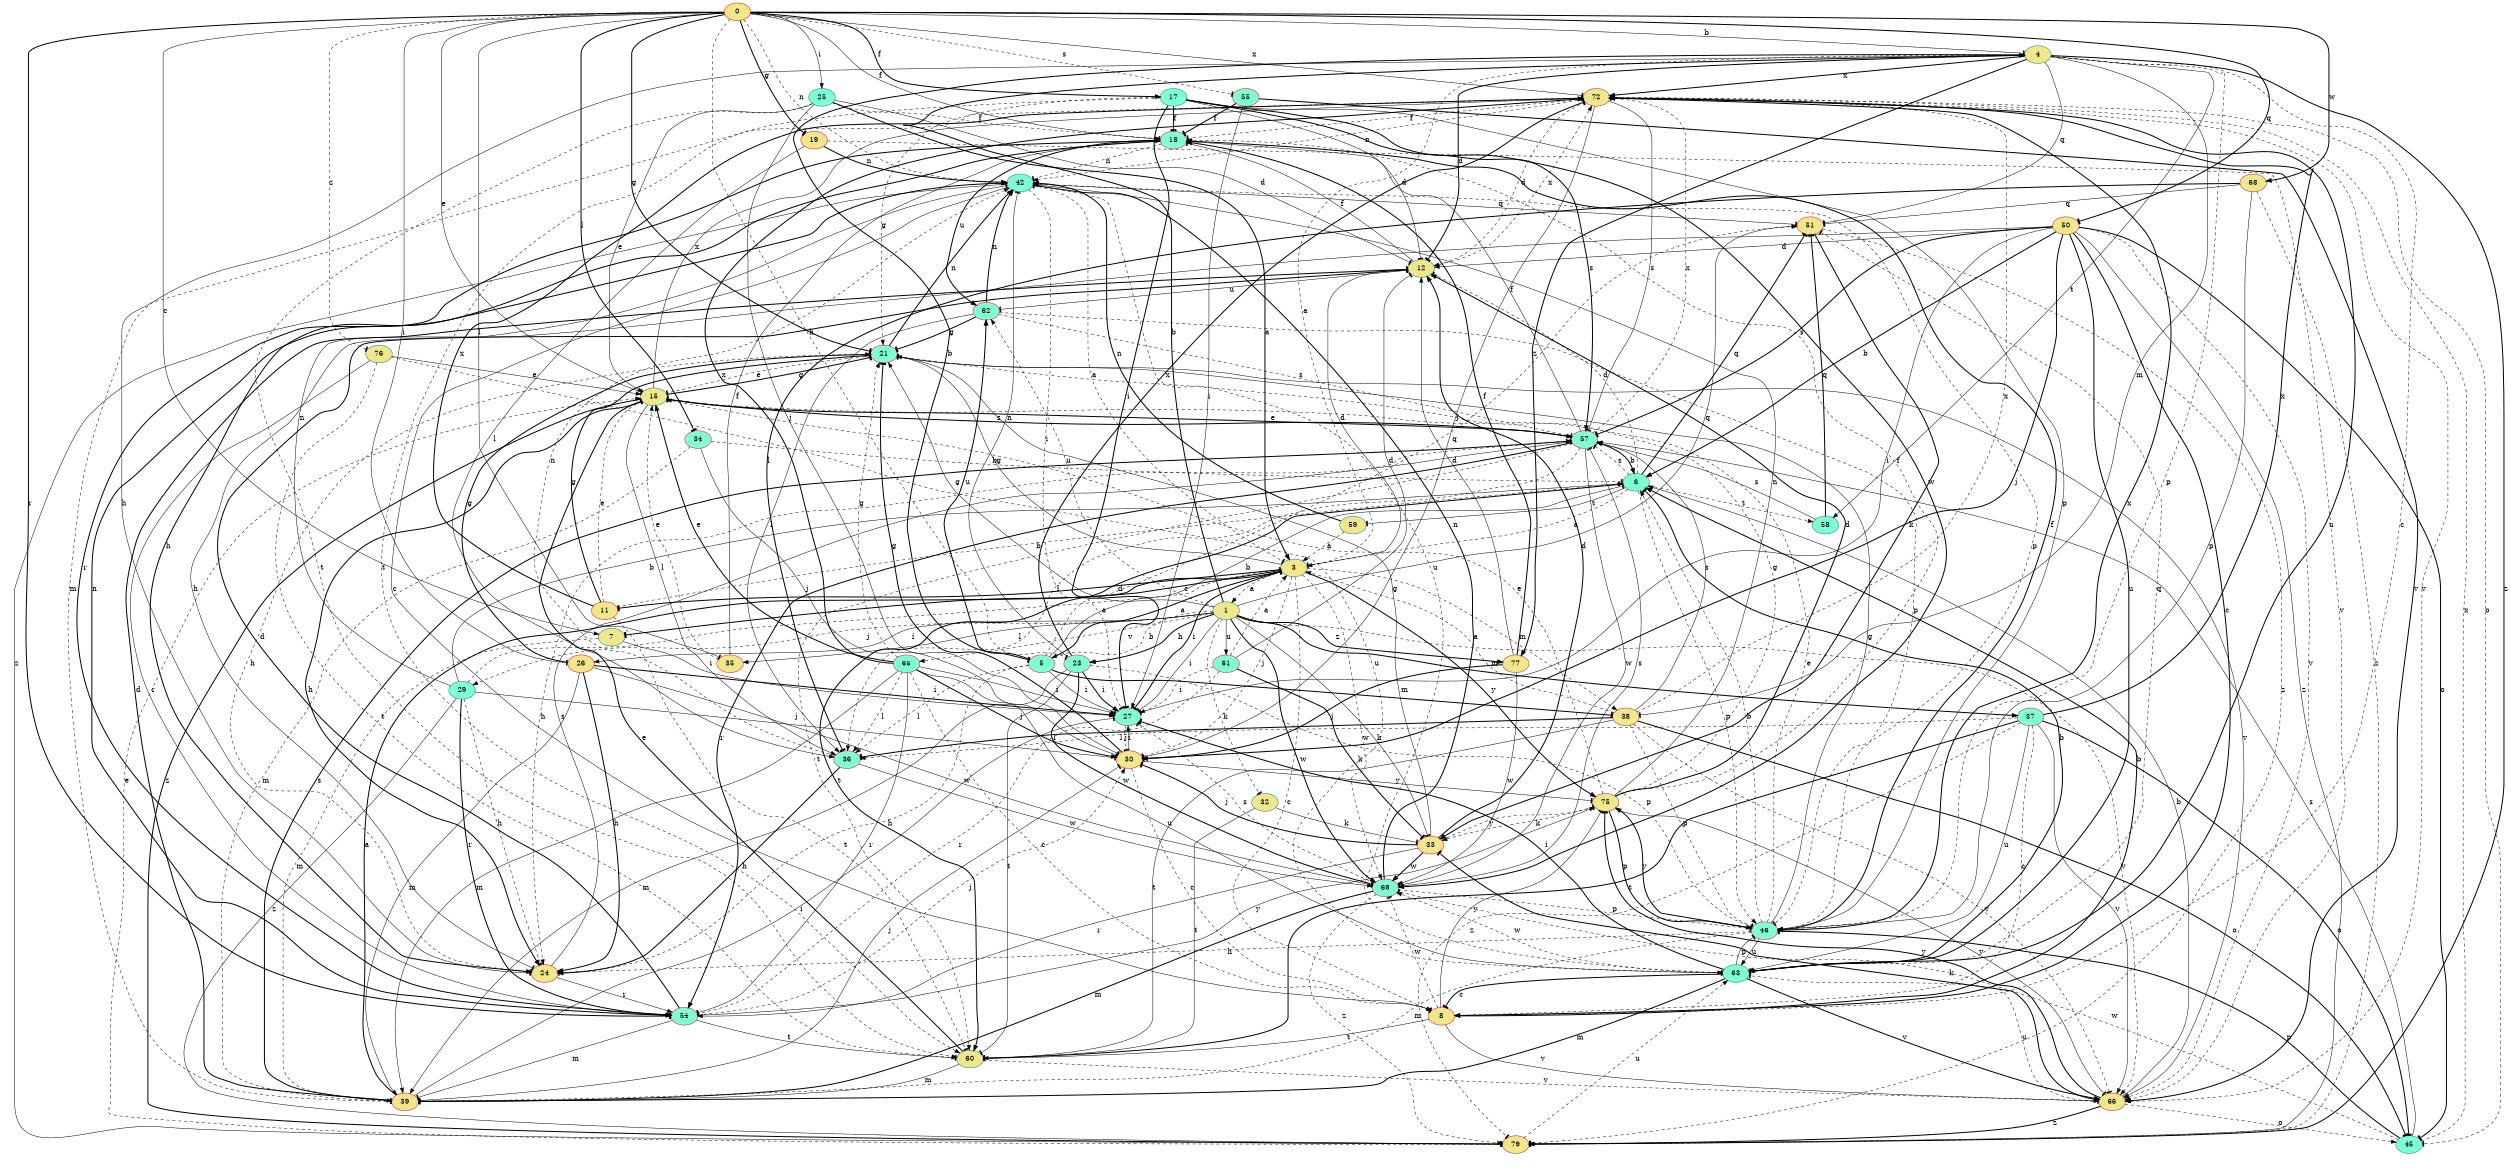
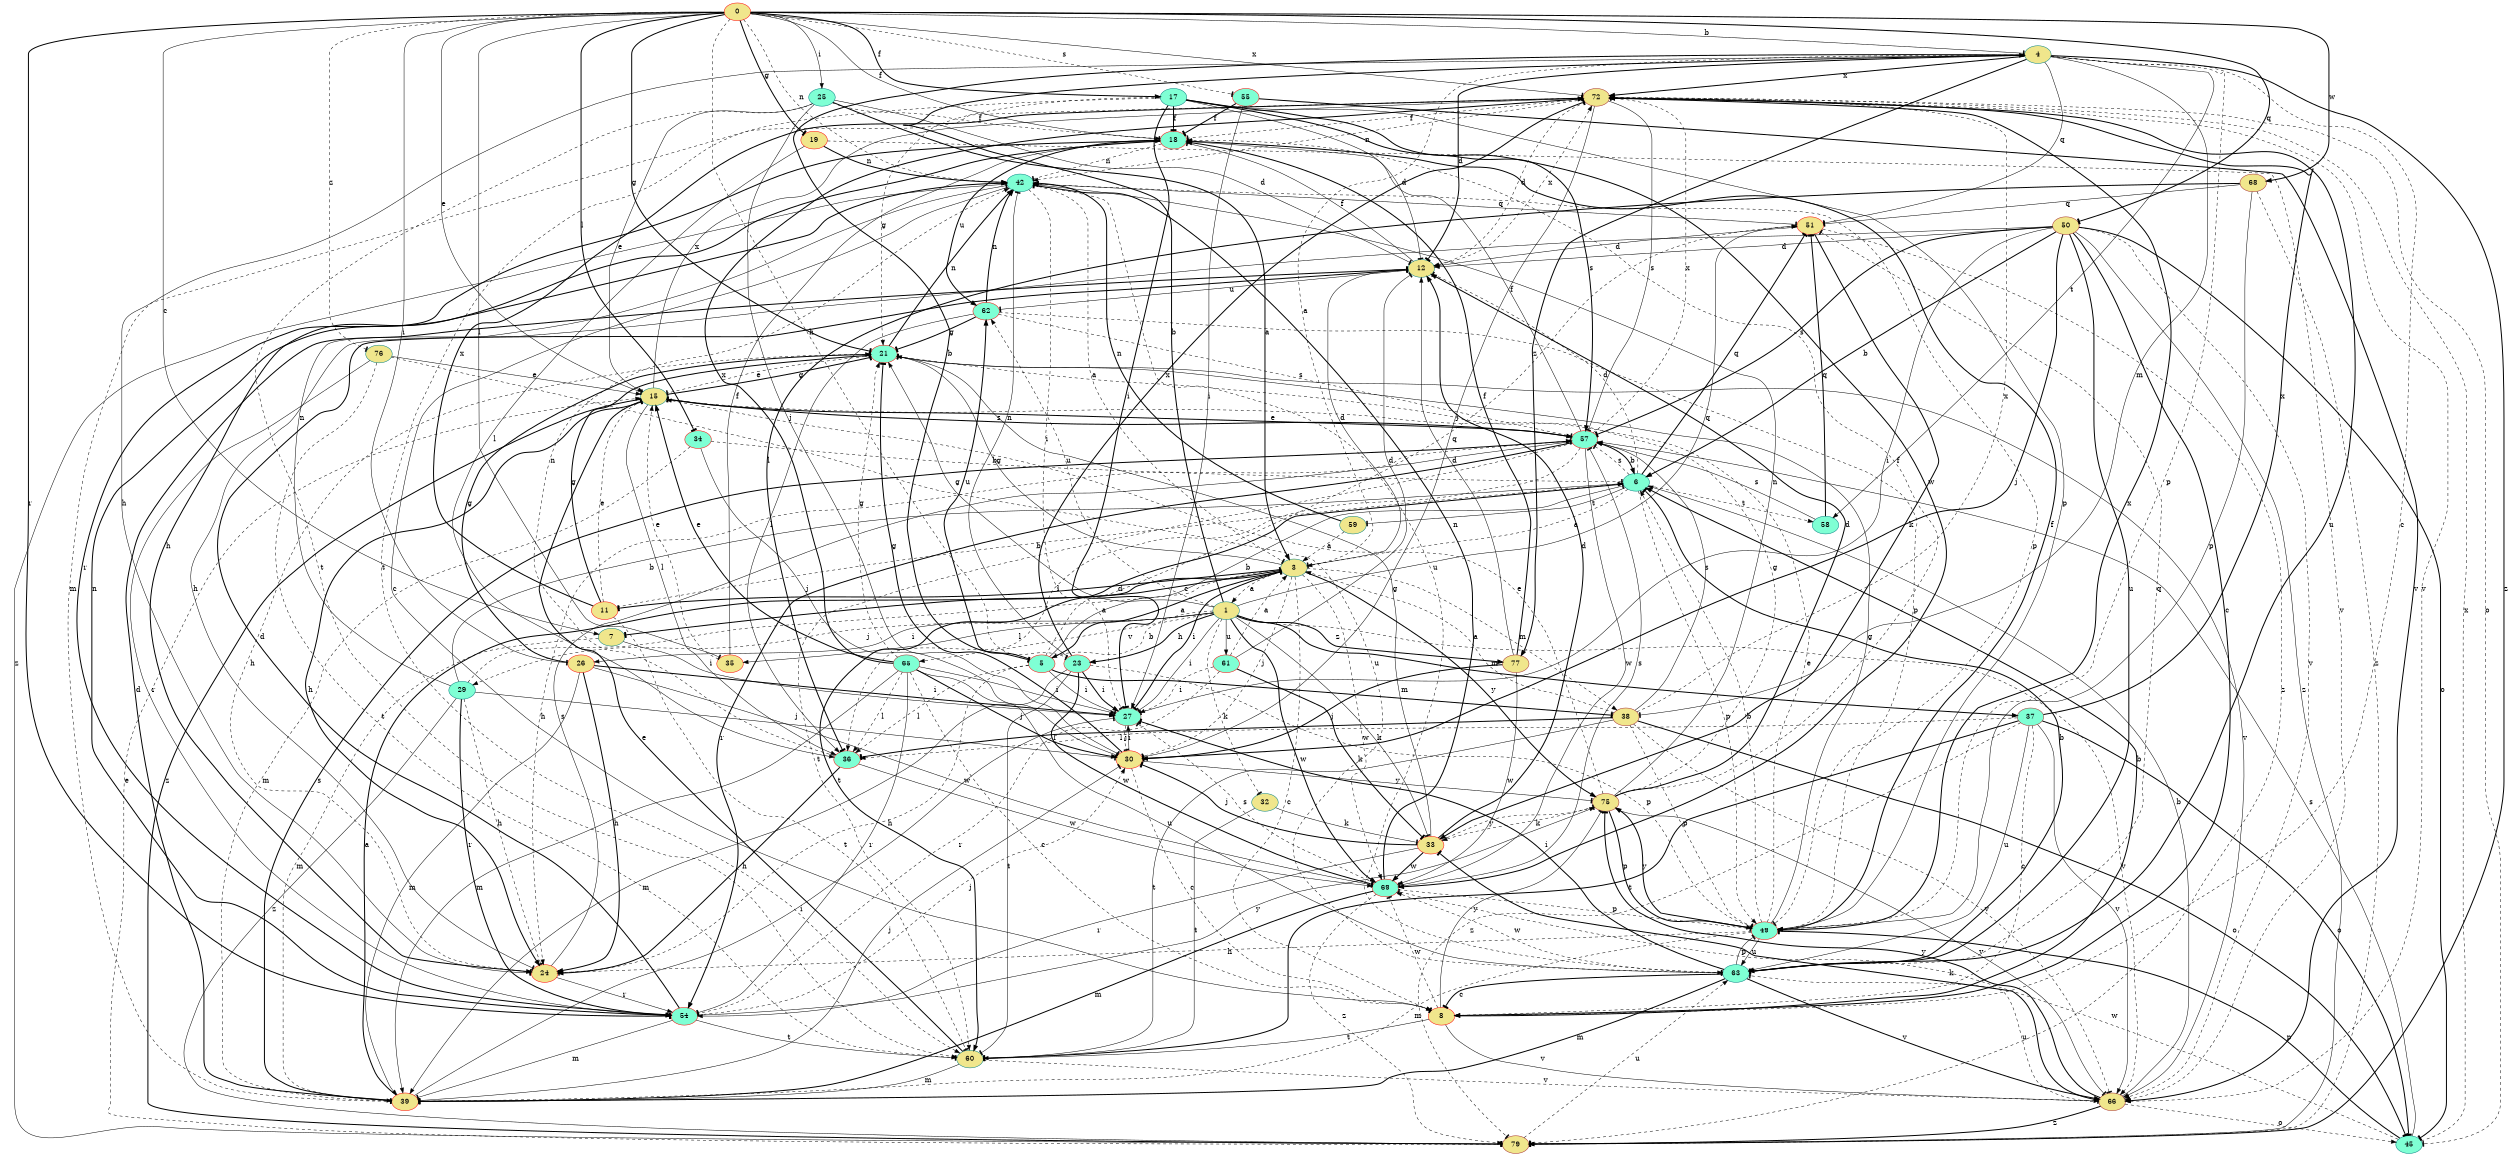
edge "51" -> "12": added, label "d"
node "46": label "46" -> "49"
